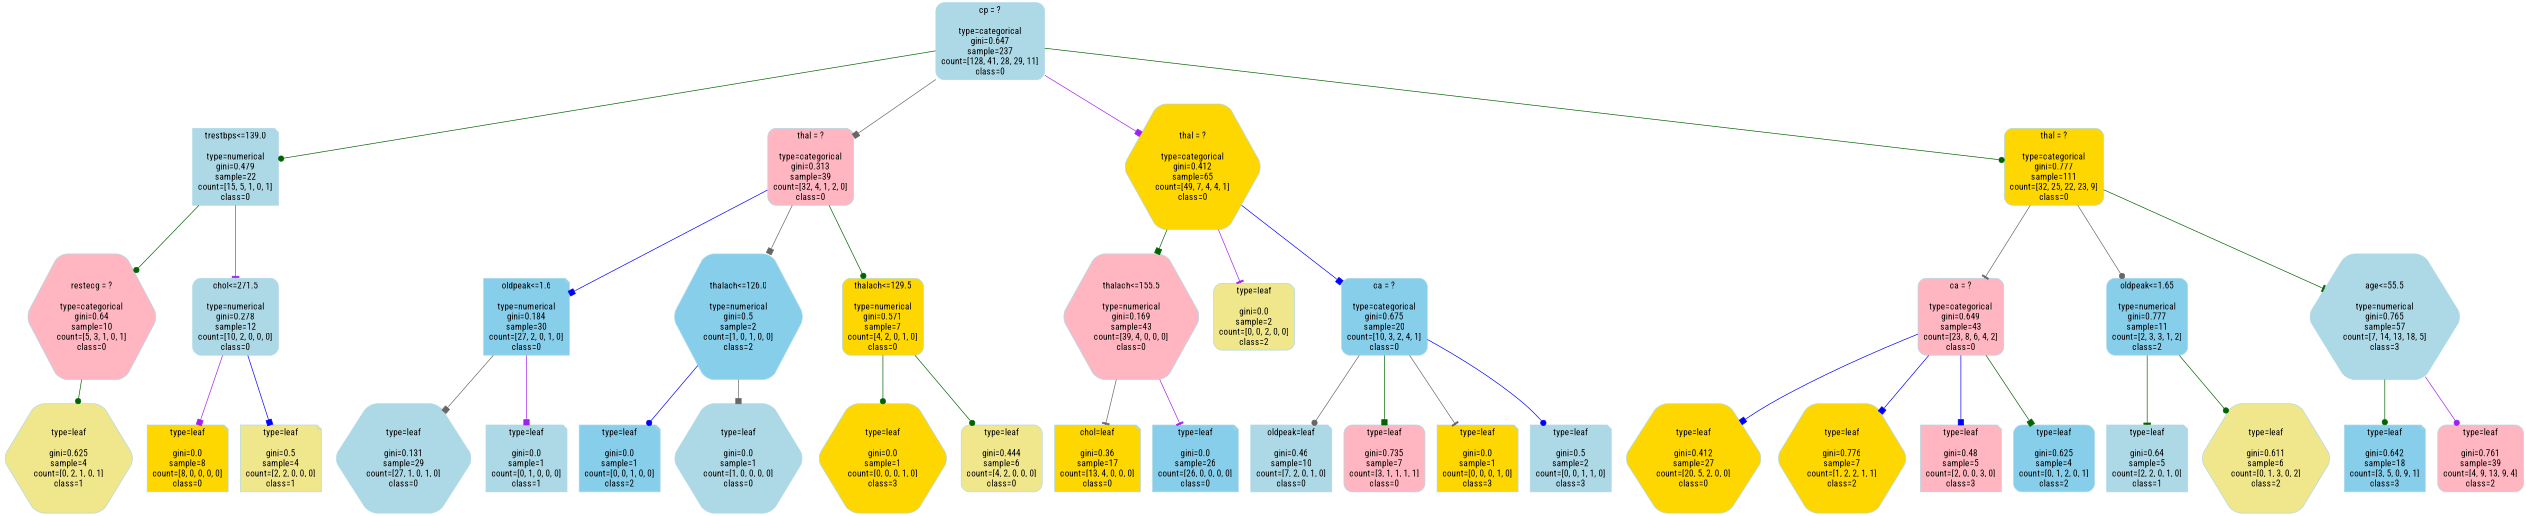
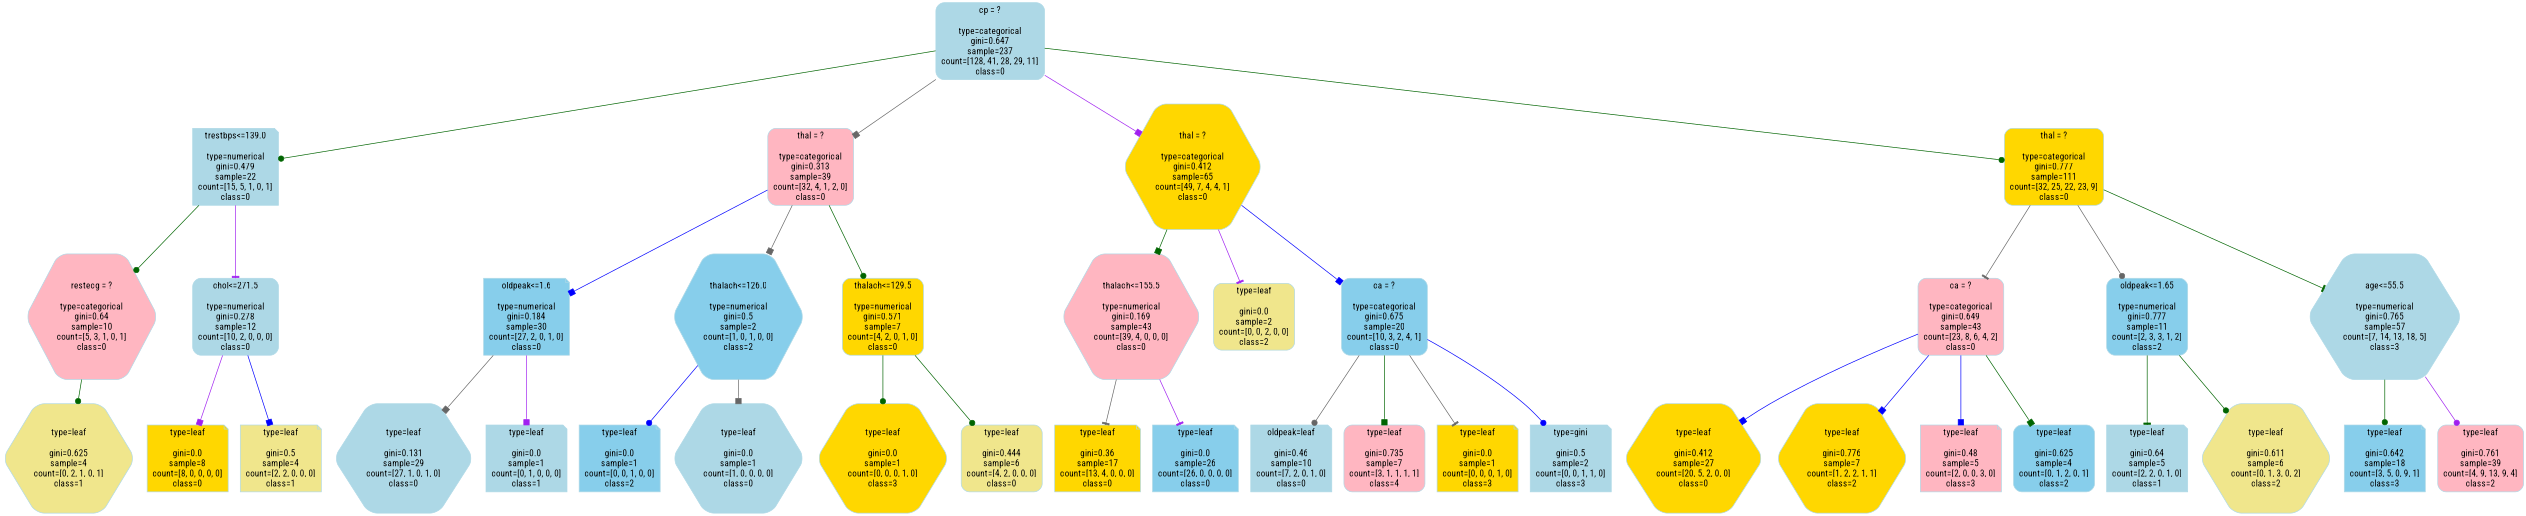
node "chol=leaf gini=0.36 sample=17 count=[13, 4, 0, 0, 0] class=0": label "chol=leaf gini=0.36 sample=17 count=[13, 4, 0, 0, 0] class=0" -> "type=leaf gini=0.36 sample=17 count=[13, 4, 0, 0, 0] class=0"
node "type=leaf gini=0.735 sample=7 count=[3, 1, 1, 1, 1] class=0": label "type=leaf gini=0.735 sample=7 count=[3, 1, 1, 1, 1] class=0" -> "type=leaf gini=0.735 sample=7 count=[3, 1, 1, 1, 1] class=4"
node "type=leaf gini=0.5 sample=2 count=[0, 0, 1, 1, 0] class=3": label "type=leaf gini=0.5 sample=2 count=[0, 0, 1, 1, 0] class=3" -> "type=gini gini=0.5 sample=2 count=[0, 0, 1, 1, 0] class=3"
